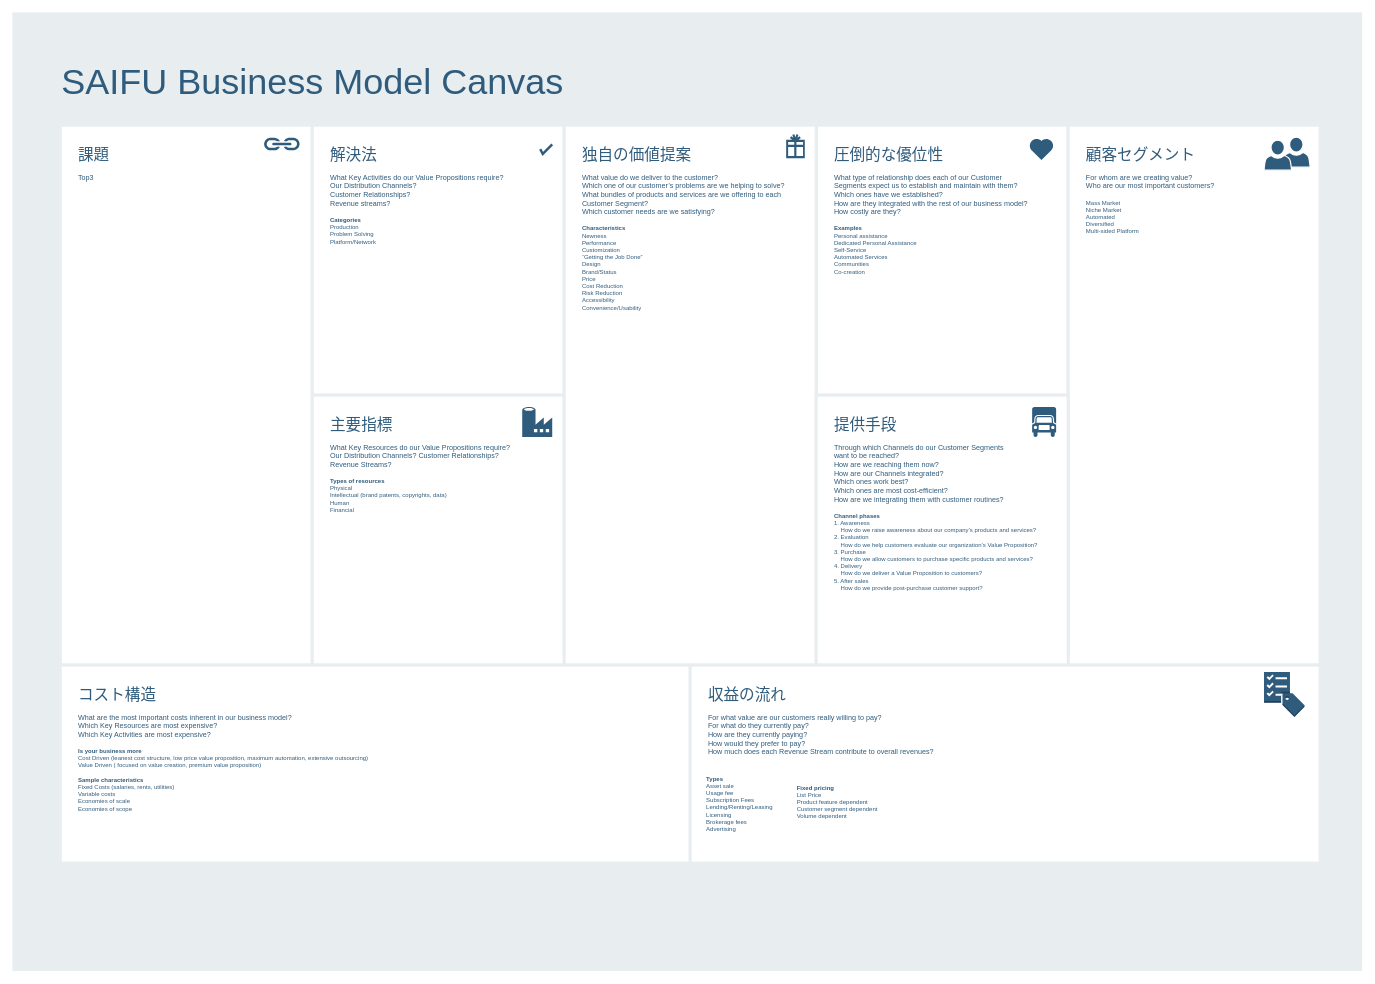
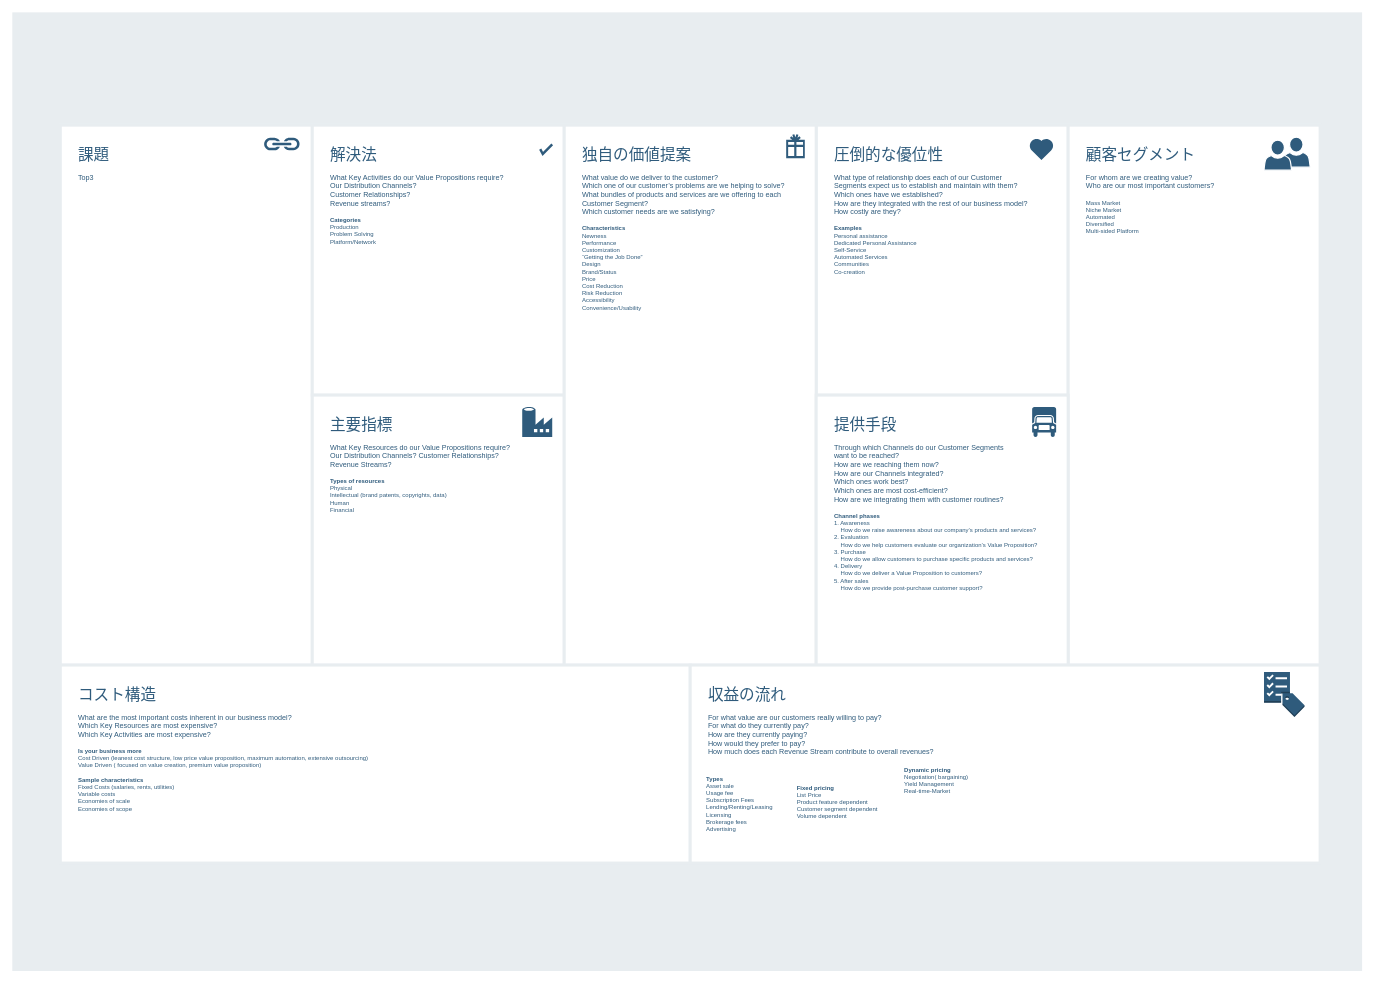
node "SAIFU Business Model Canvas": removed
node "Dynamic pricing Negotiation( bargaining) Yield Management Real-time-Market": added
